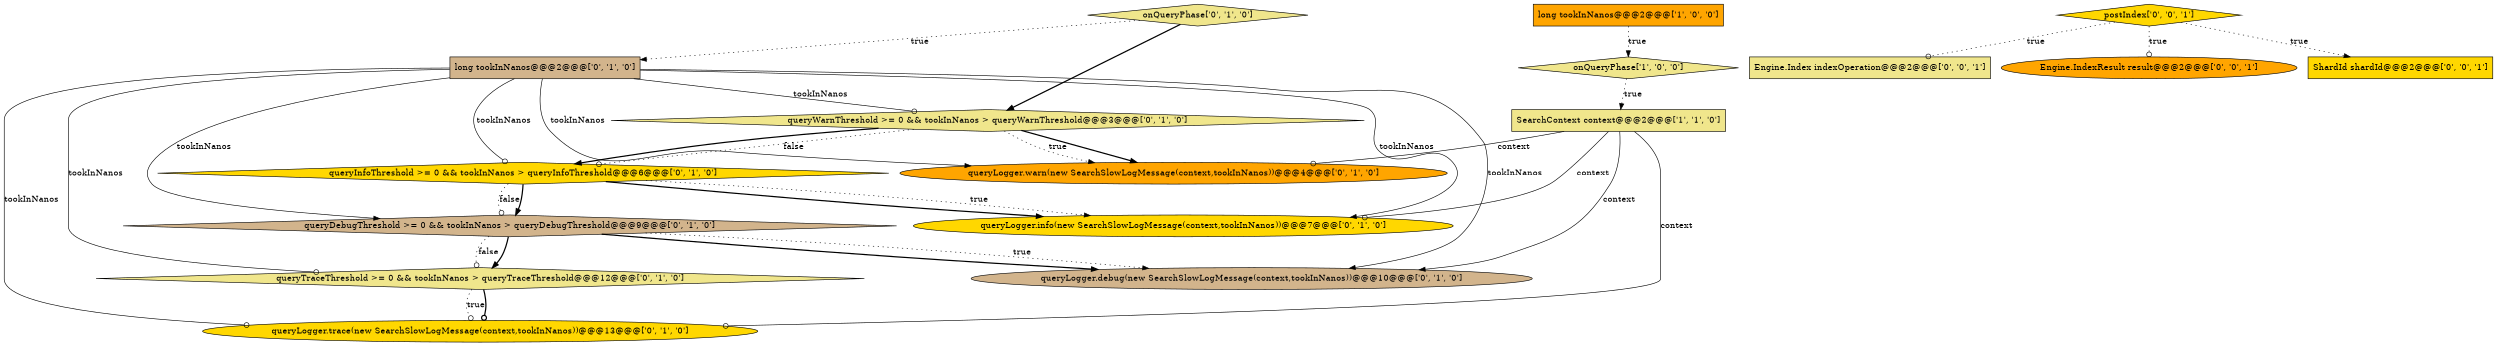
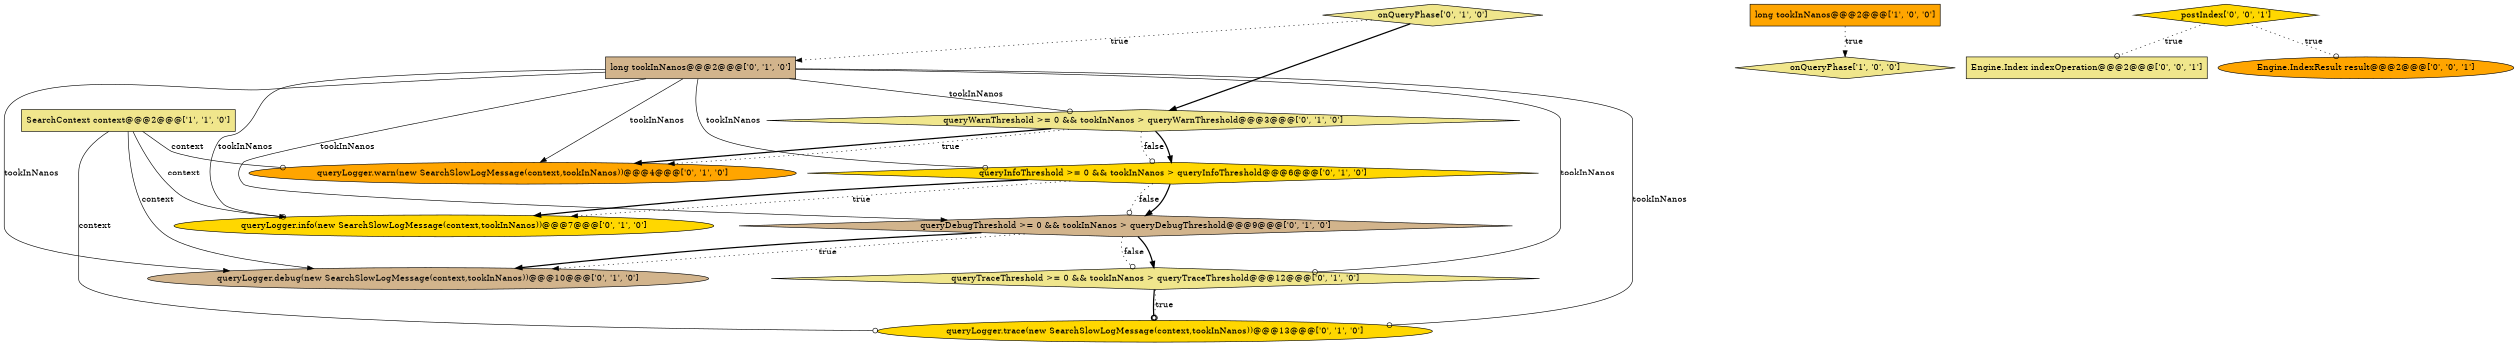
node "ShardId shardId@@@2@@@['0', '0', '1']": removed
edge "onQueryPhase['1', '0', '0']" -> "SearchContext context@@@2@@@['1', '1', '0']": removed, label "true"
